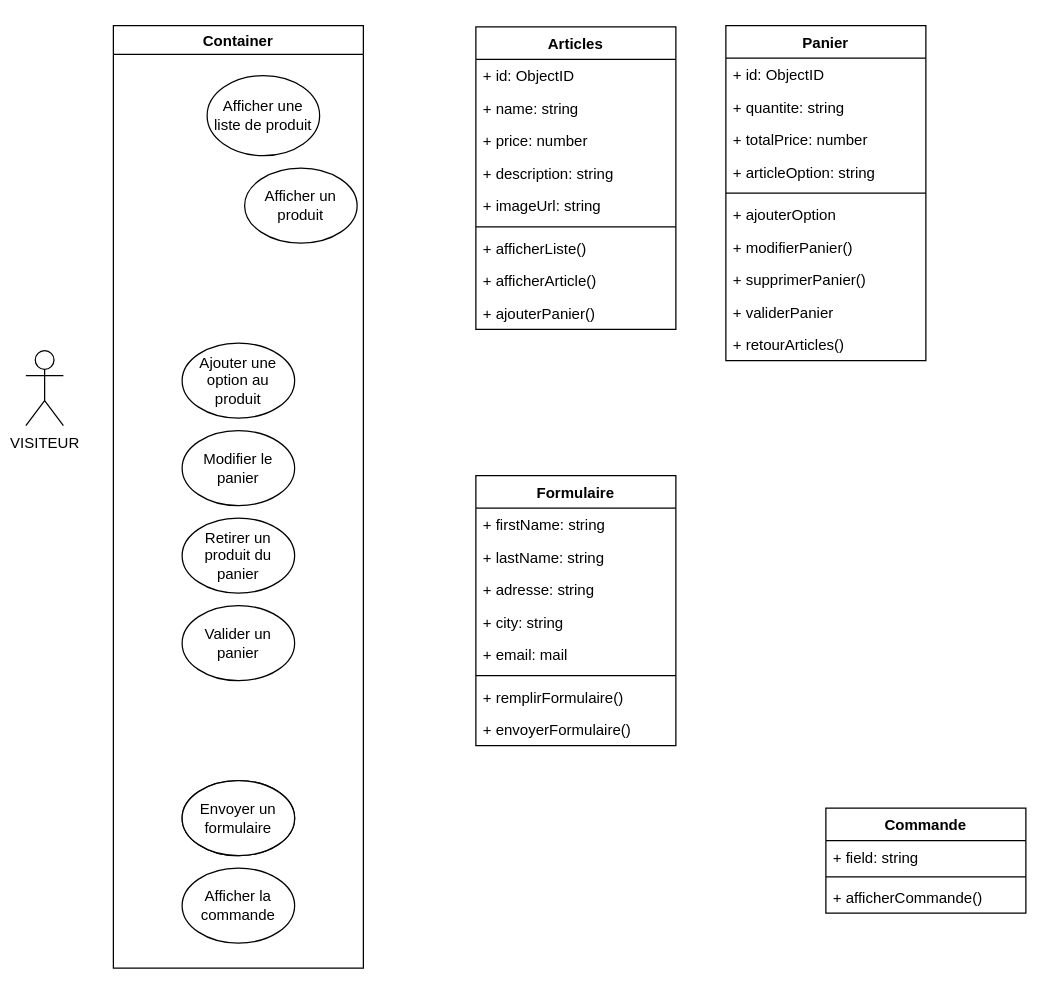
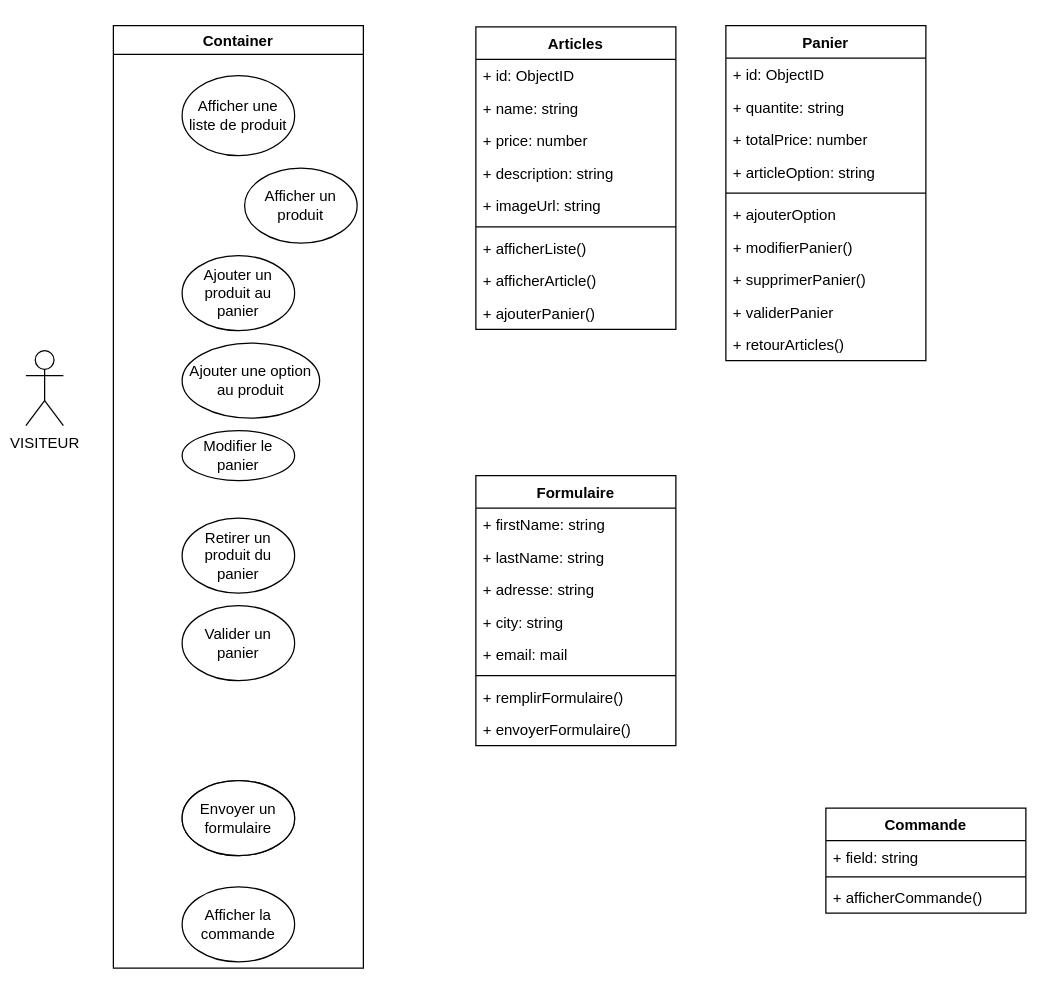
node "Afficher une liste de produit": moved (263, 116) -> (238, 116)
node "Ajouter un produit au panier": added
node "Ajouter une option au produit": size 113x75 -> 138x75
node "Modifier le panier": size 113x75 -> 113x50
node "Afficher la commande": moved (238, 906) -> (238, 924)
